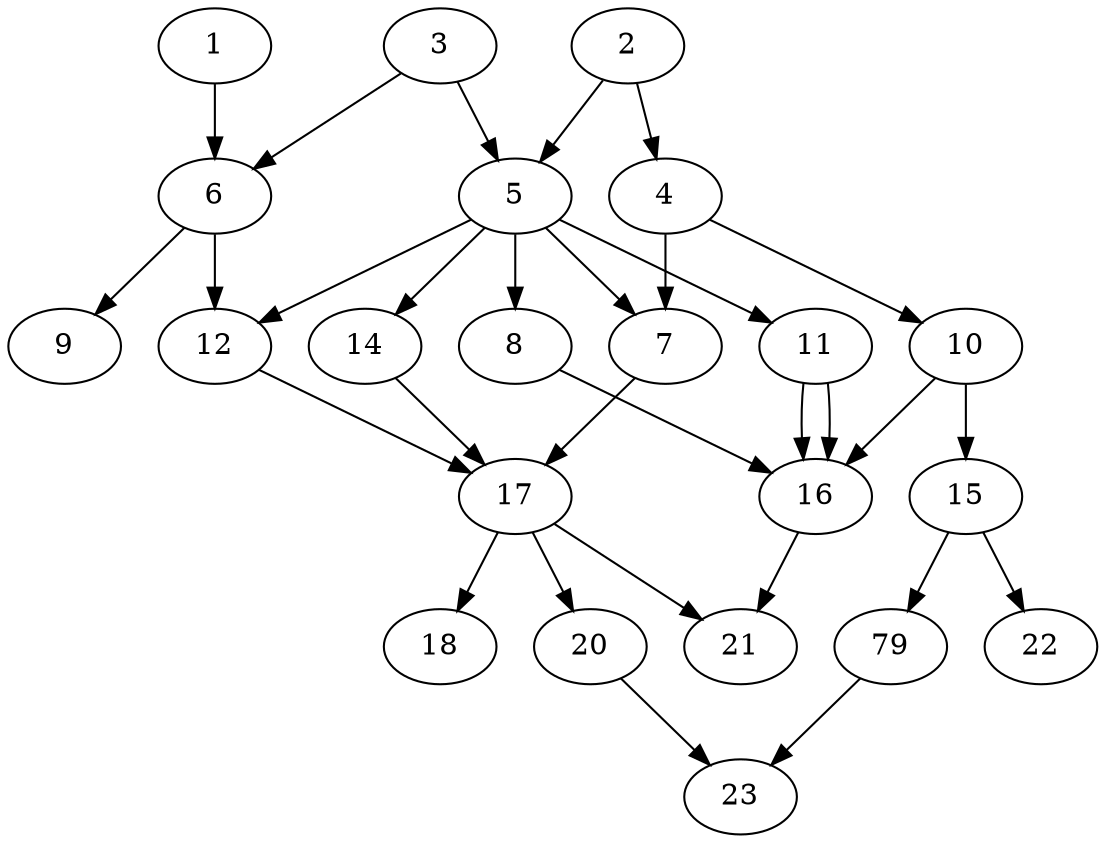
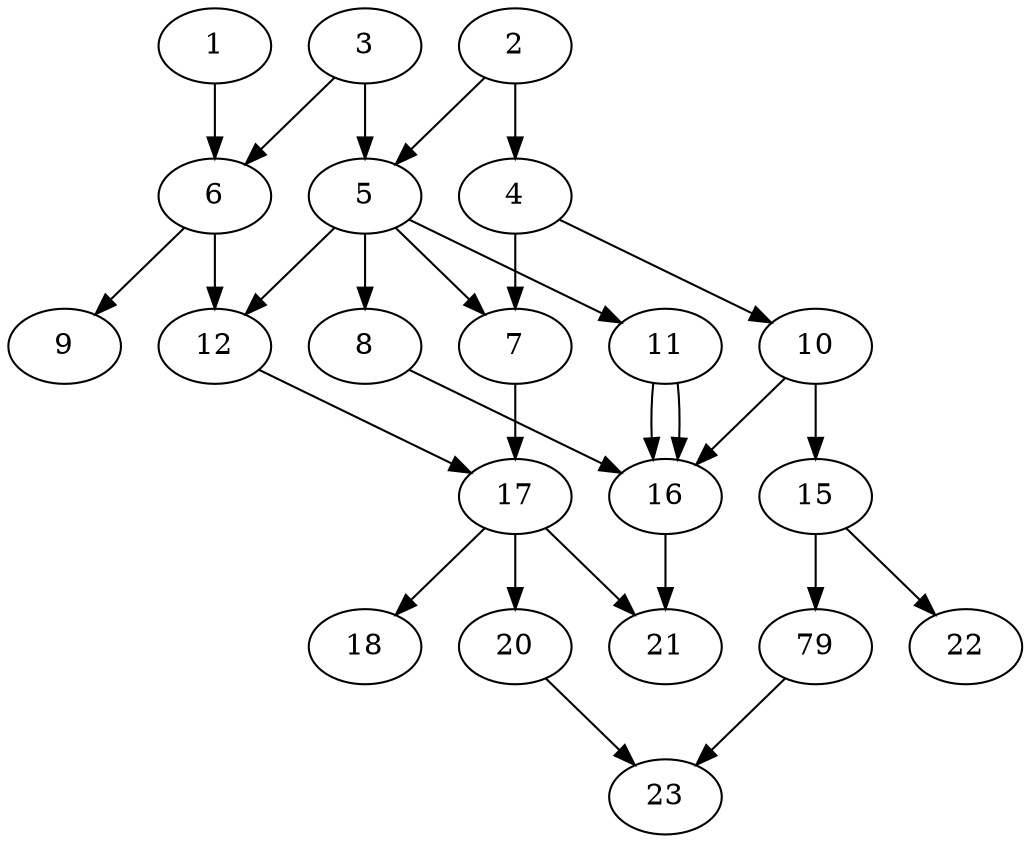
node "14": removed
